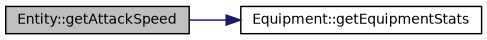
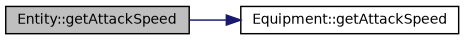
node "Equipment::getEquipmentStats": label "Equipment::getEquipmentStats" -> "Equipment::getAttackSpeed"
